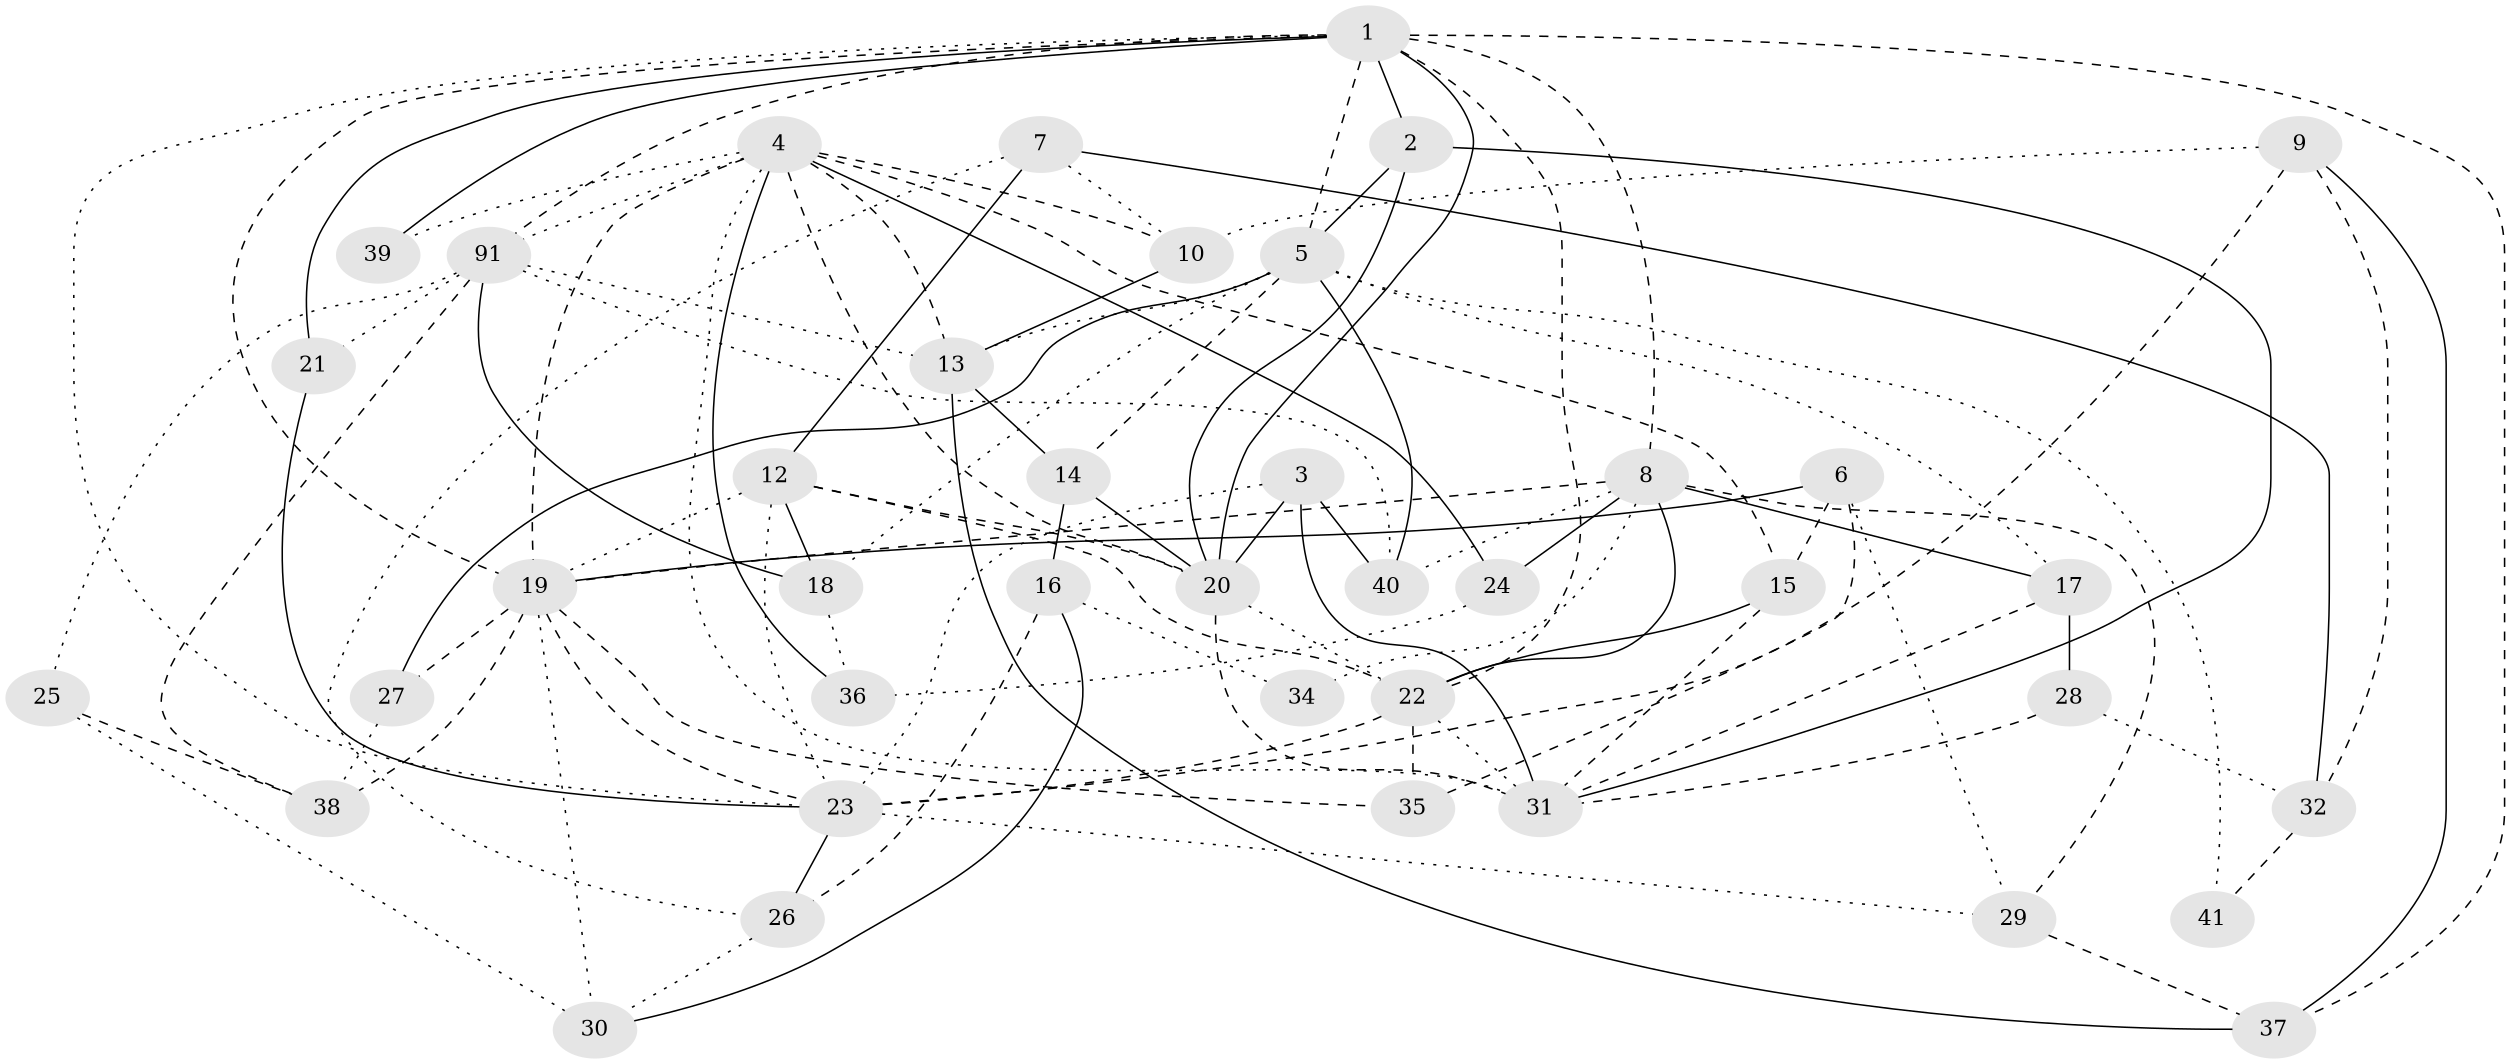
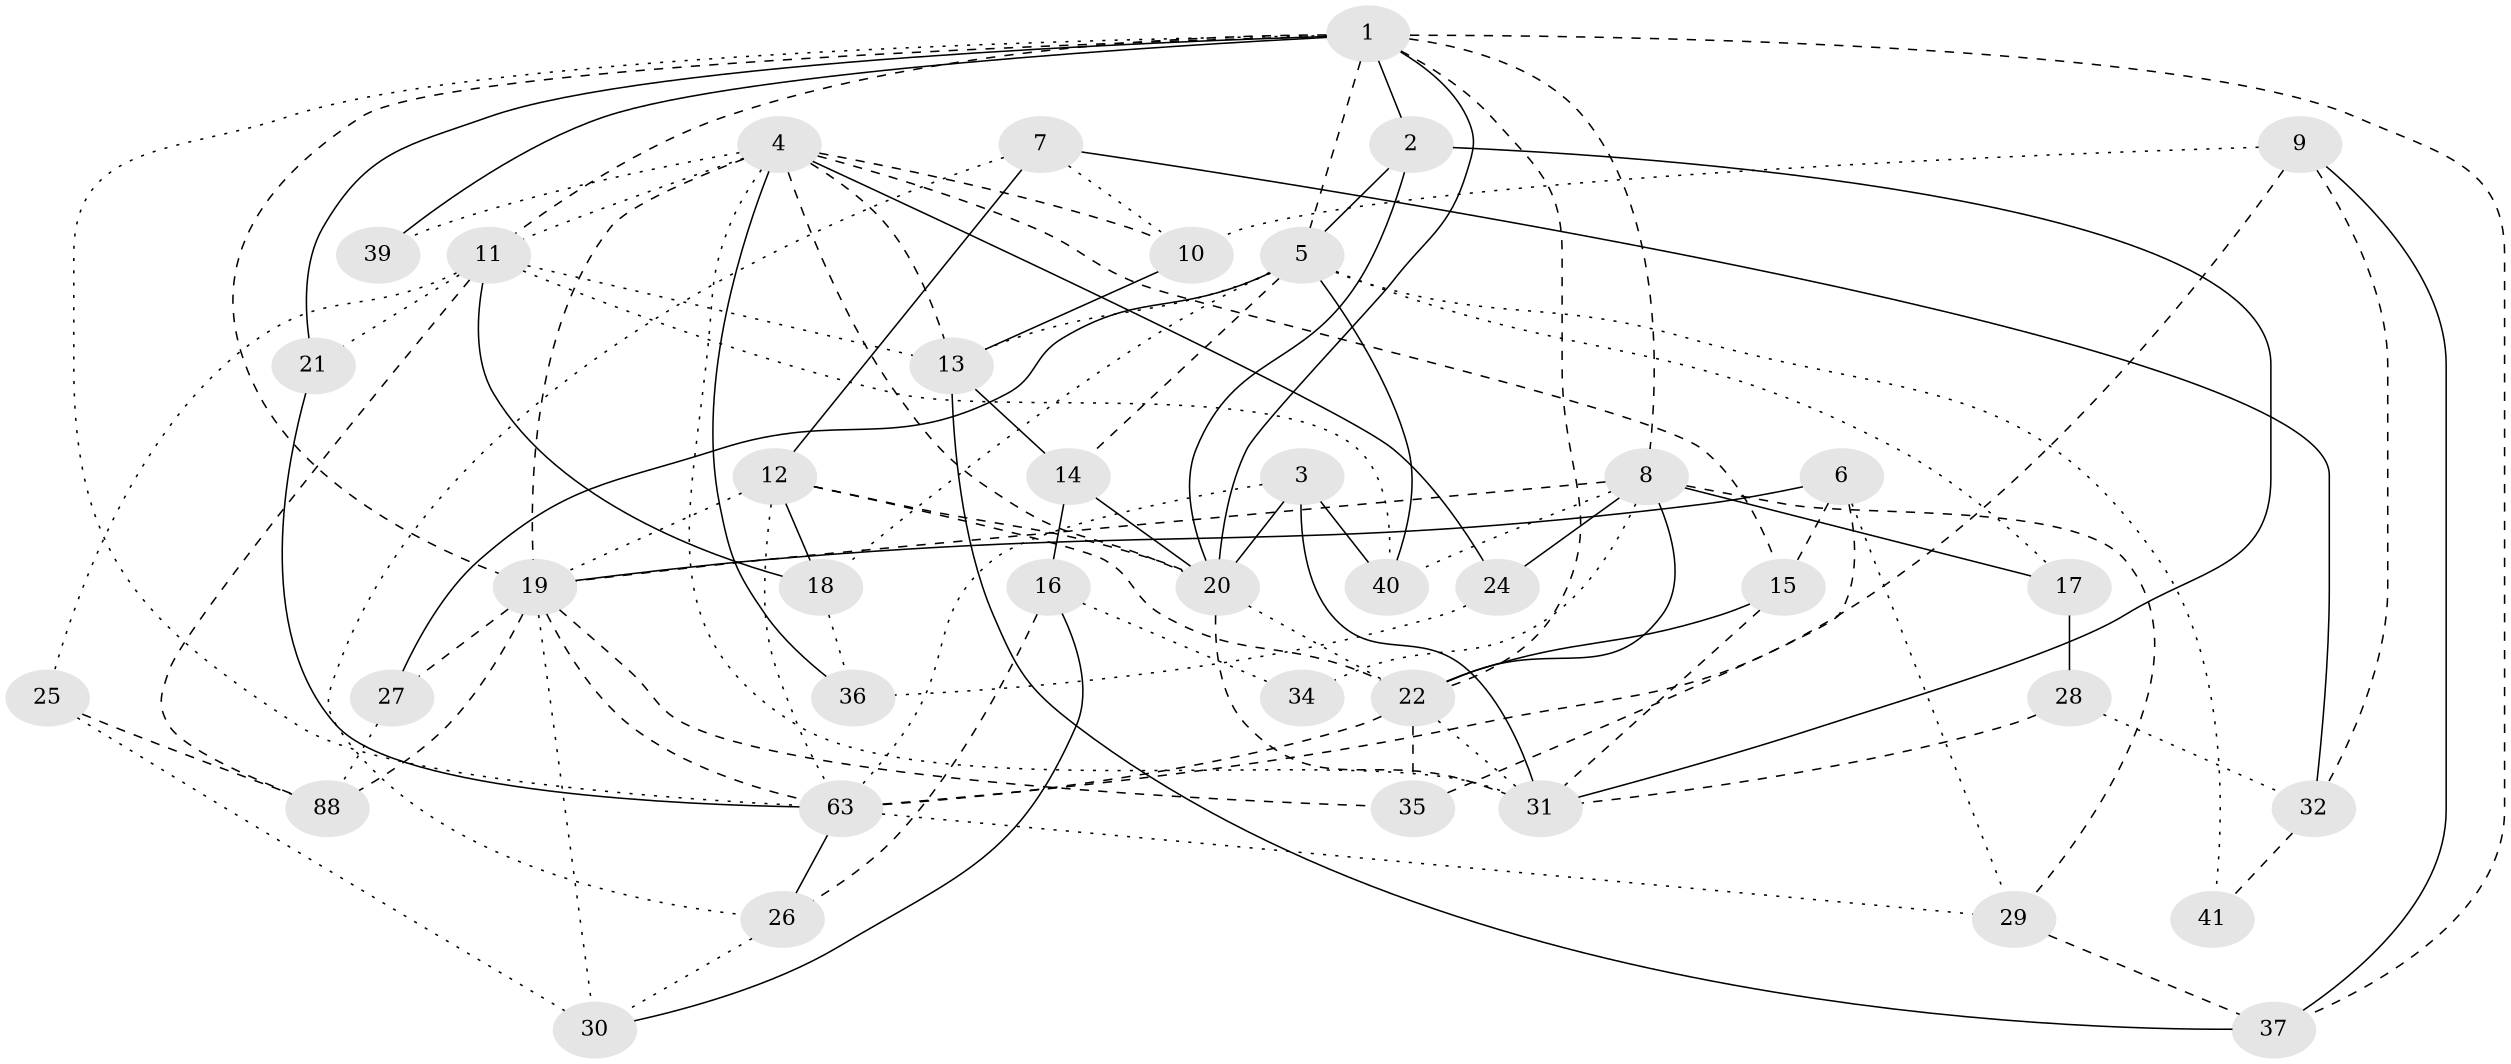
node "91": label "91" -> "11"
edge "17" -- "31": removed
node "38": label "38" -> "88"
node "23": label "23" -> "63"
